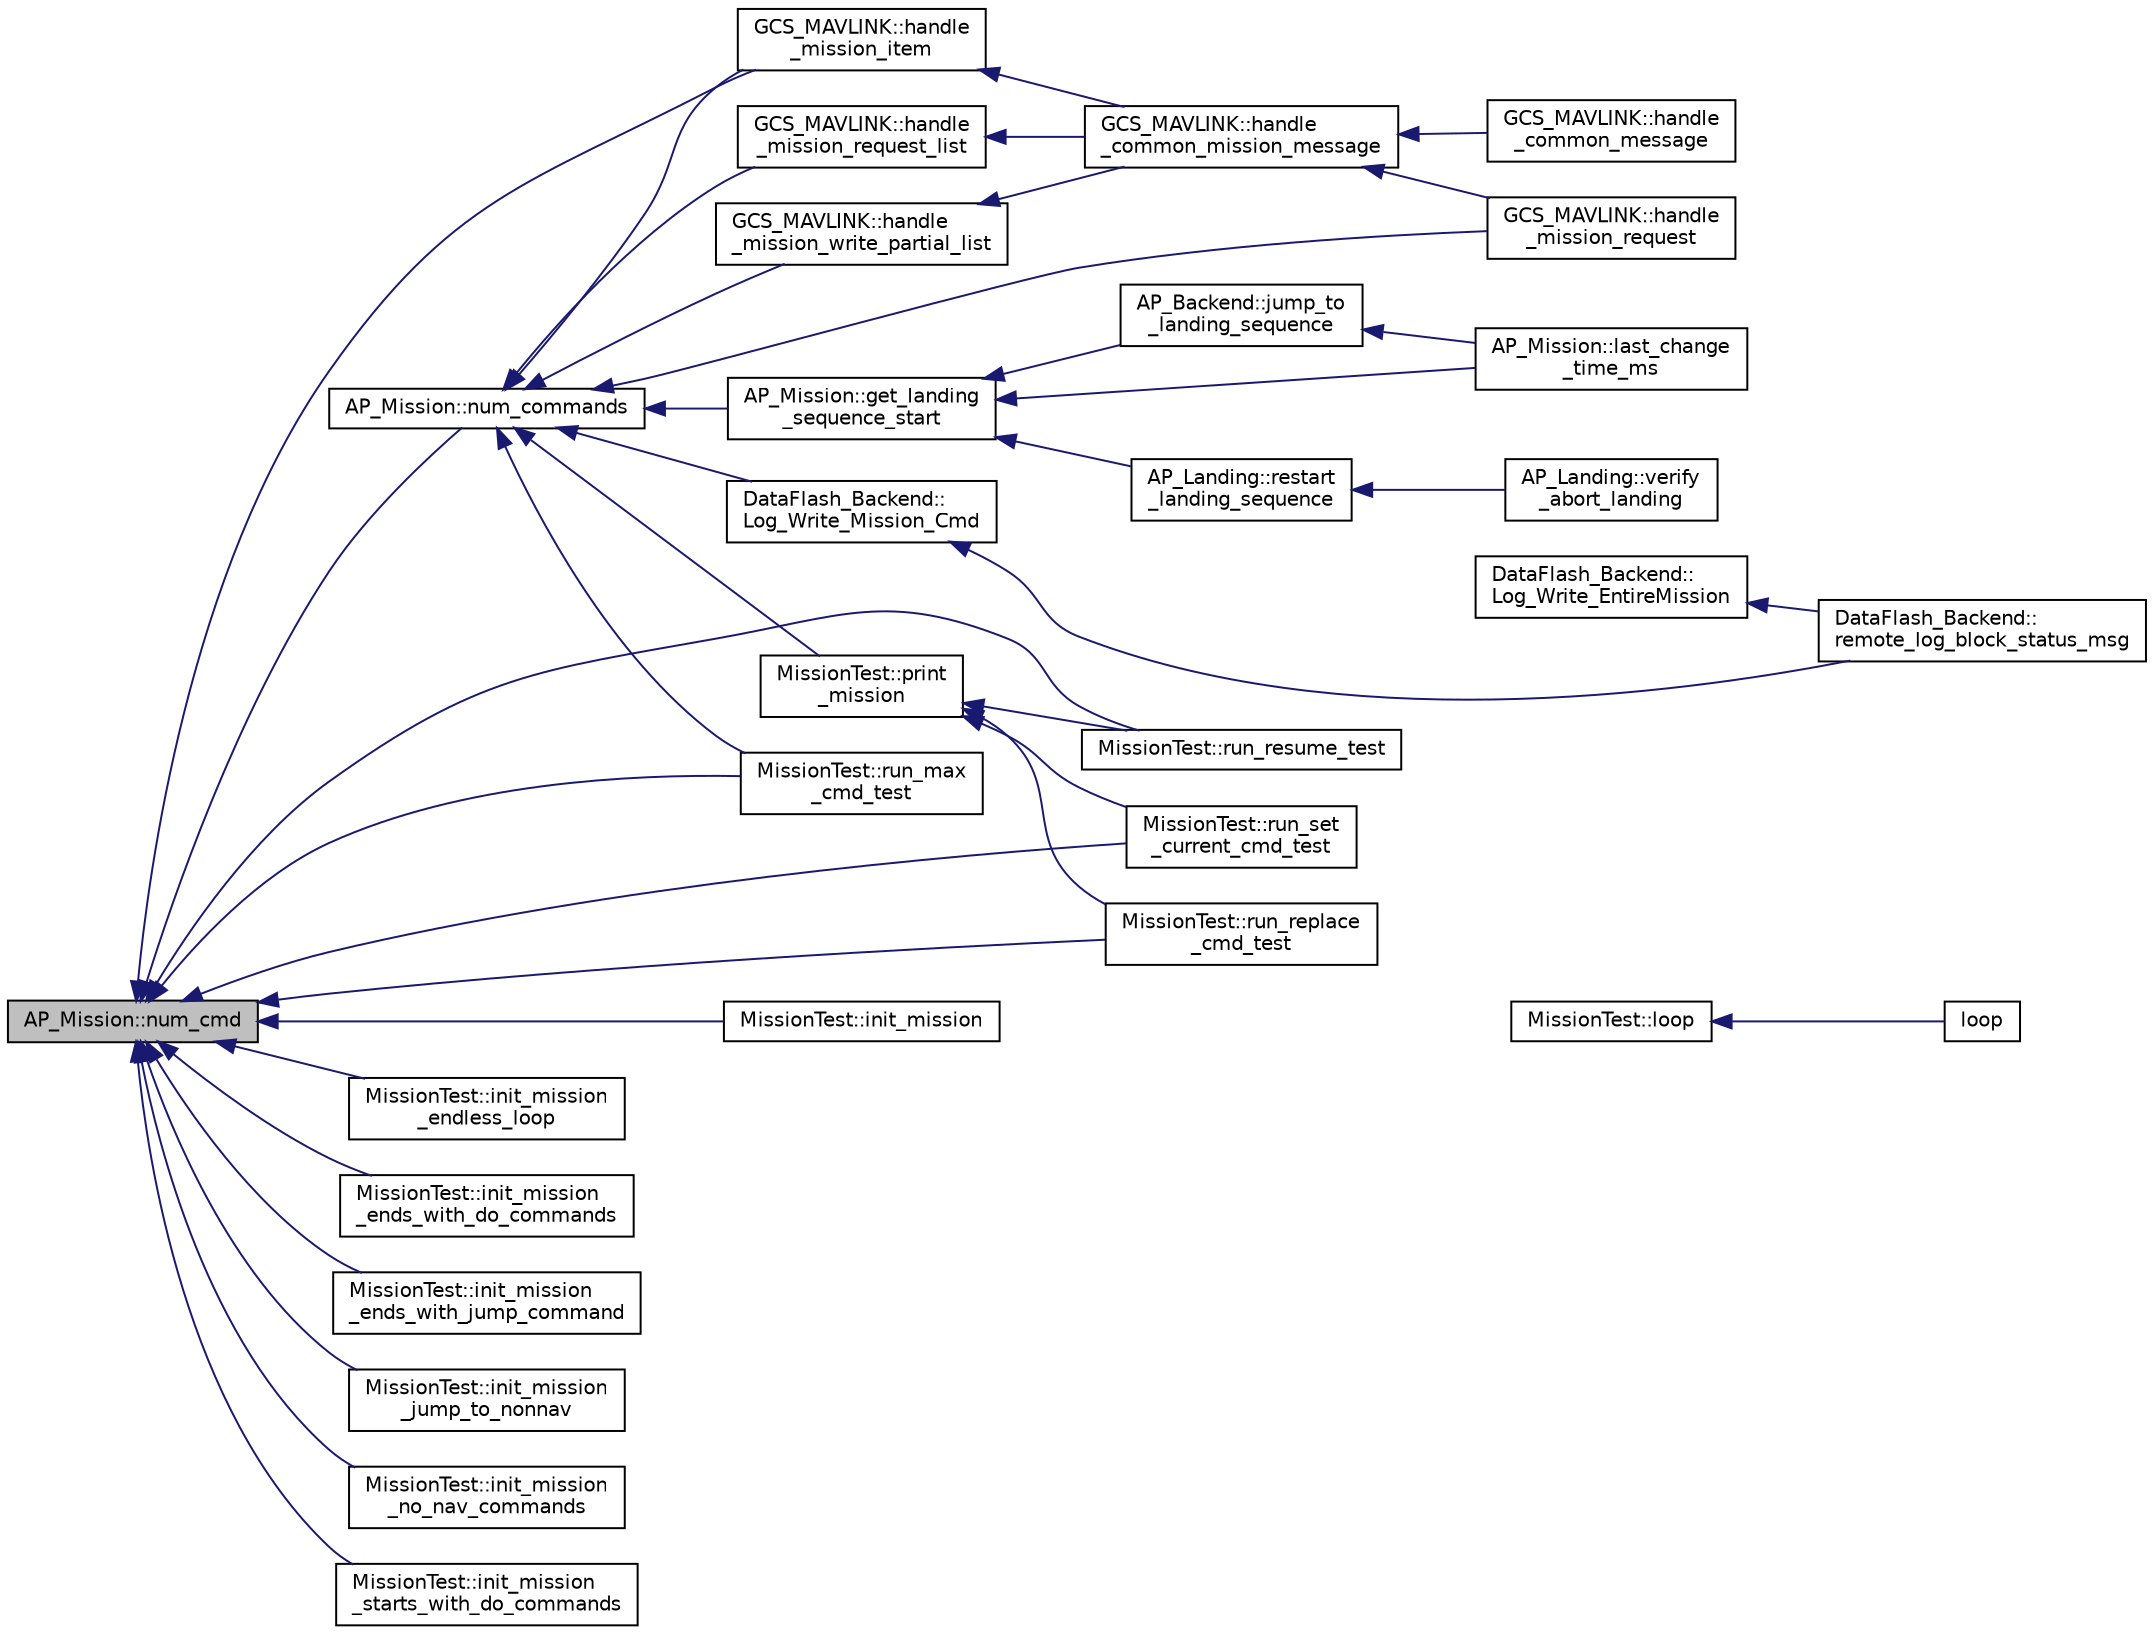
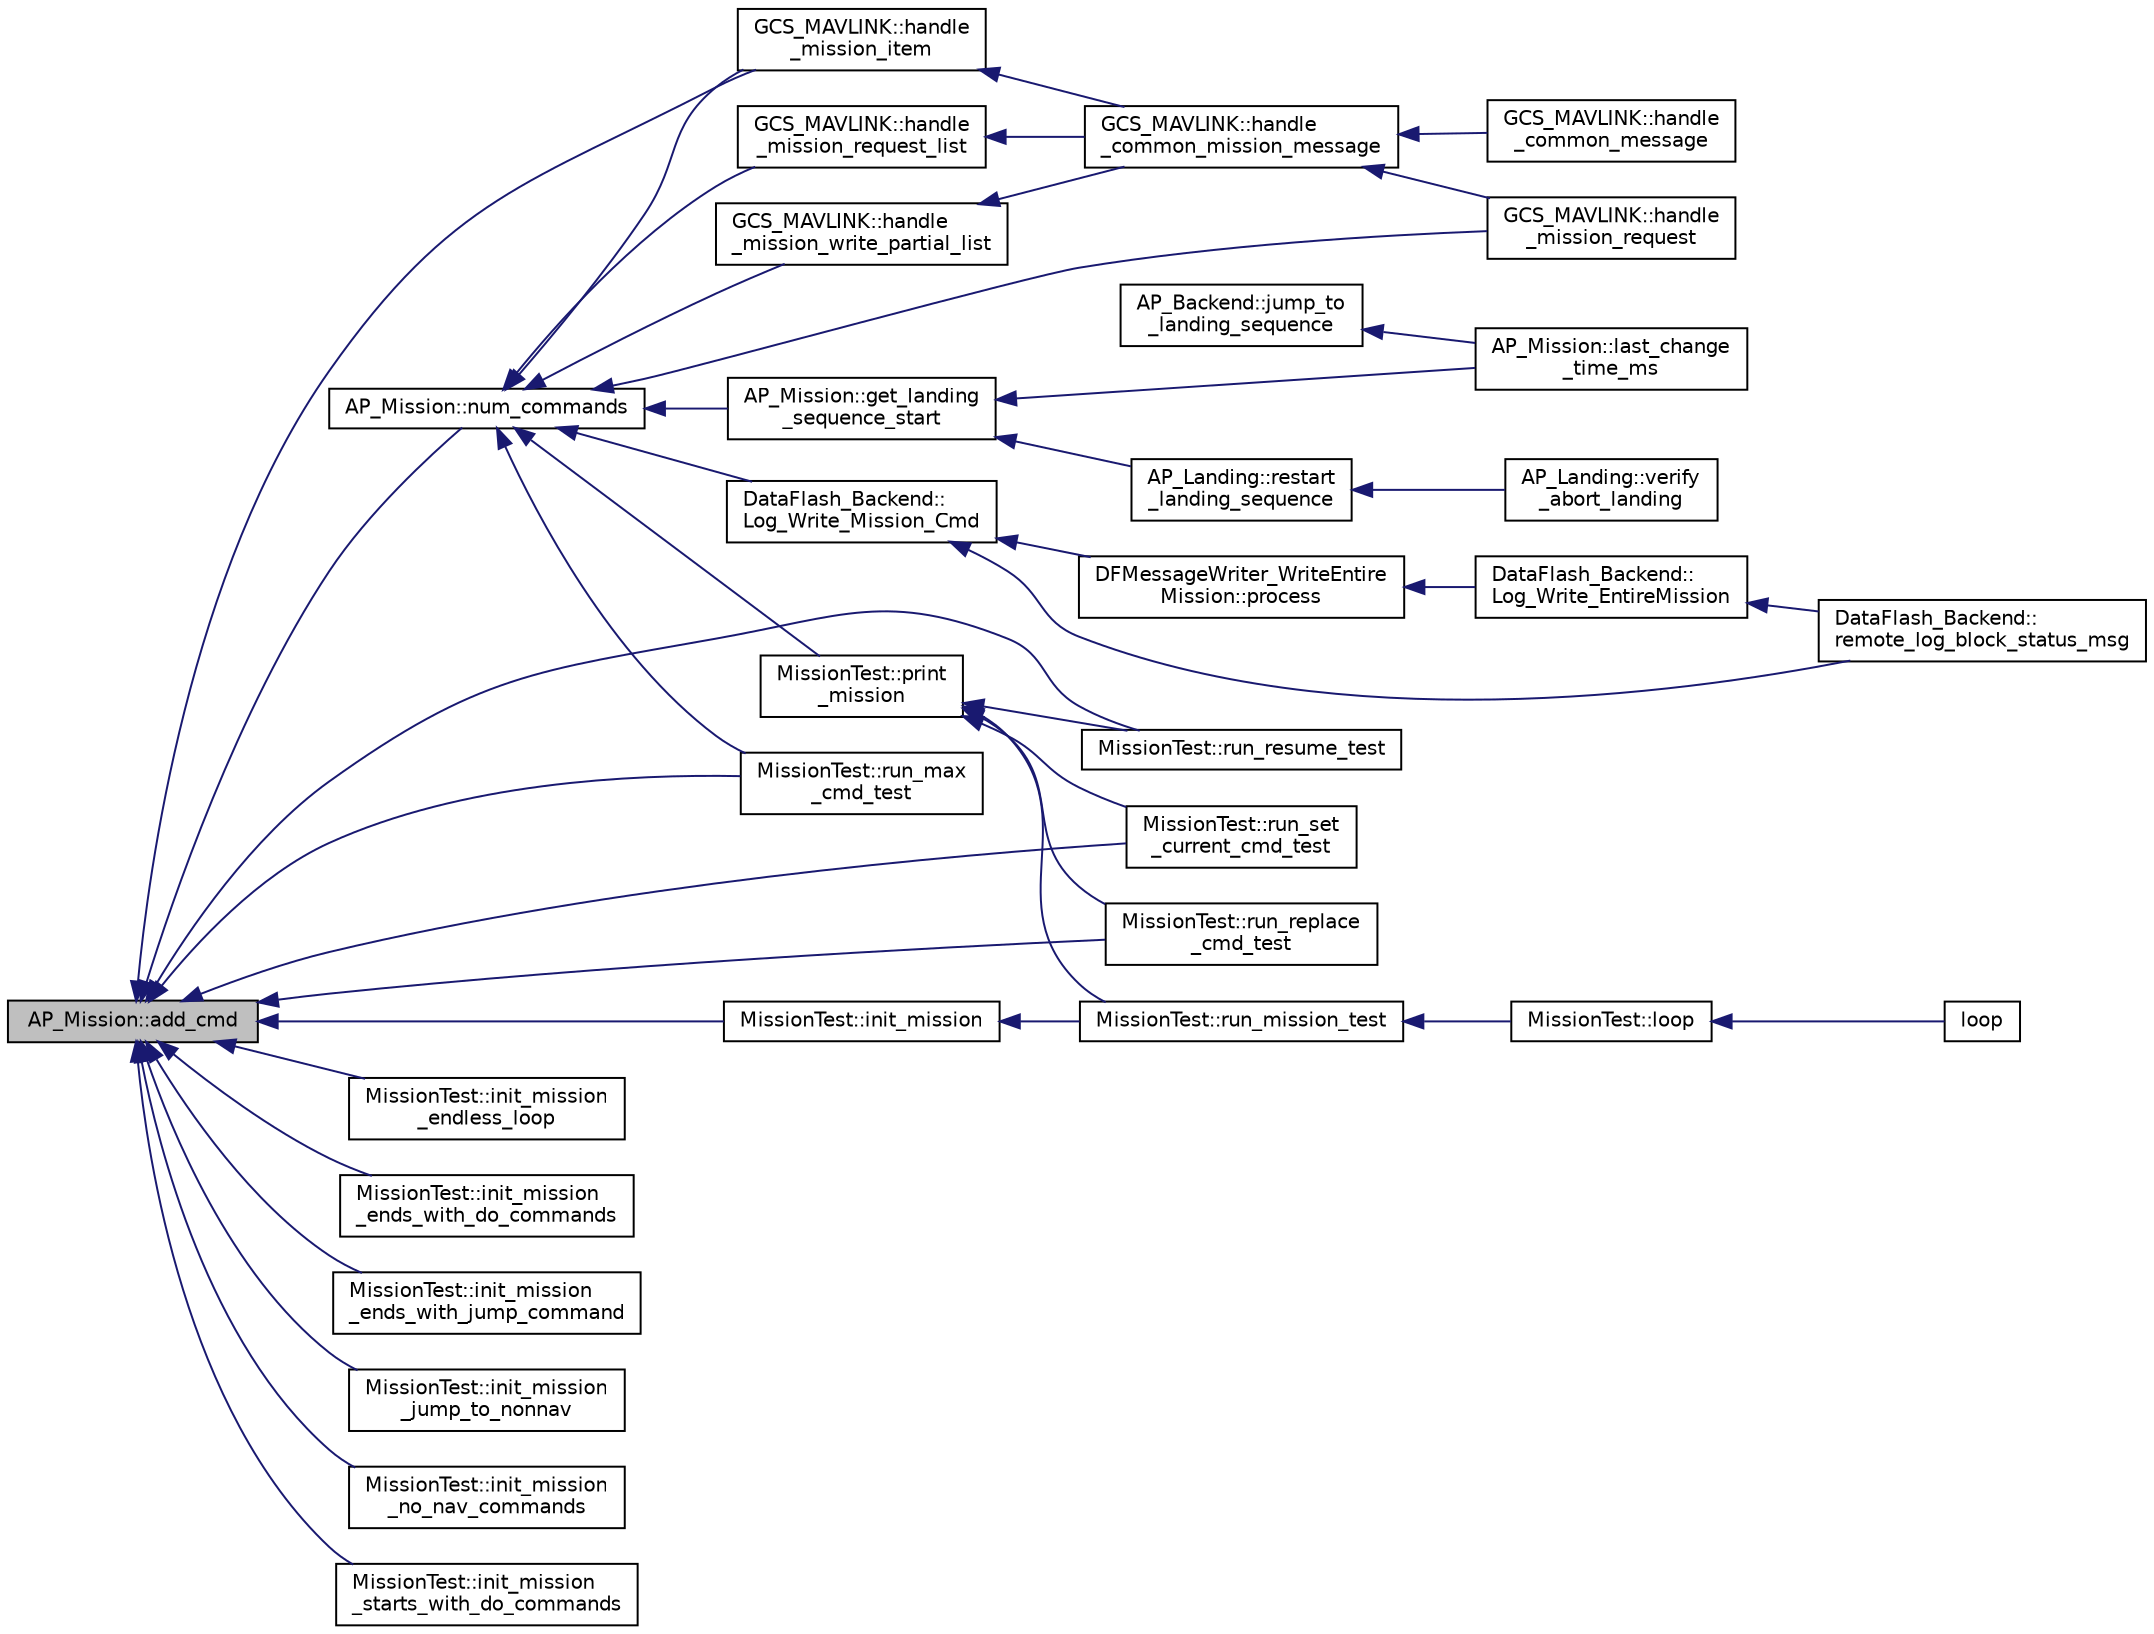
edge "AP_Backend::jump_to _landing_sequence" -> "AP_Mission::get_landing _sequence_start": removed
node "DFMessageWriter_WriteEntire Mission::process": added
node "AP_Mission::num_cmd": label "AP_Mission::num_cmd" -> "AP_Mission::add_cmd"
node "MissionTest::run_mission_test": added
